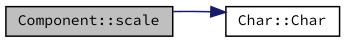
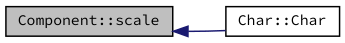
edge "Component::scale" -> "Char::Char": reversed
